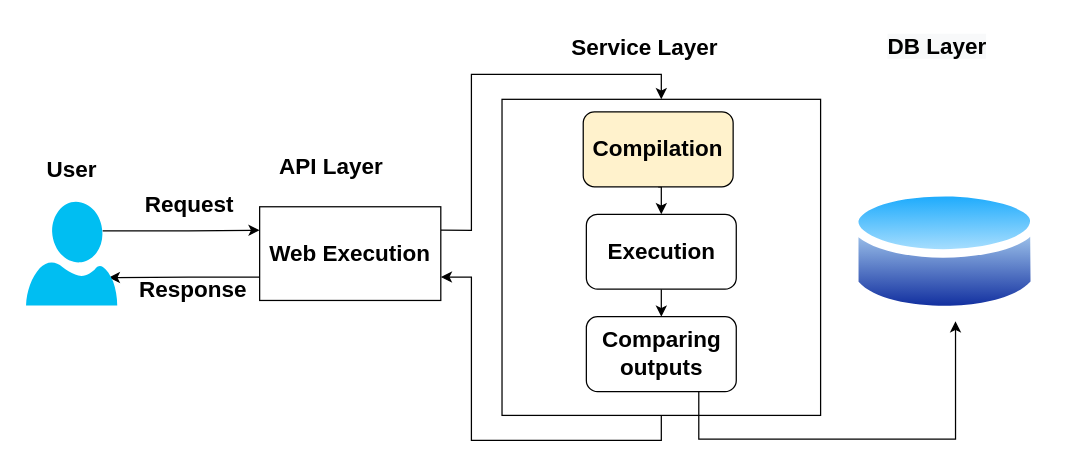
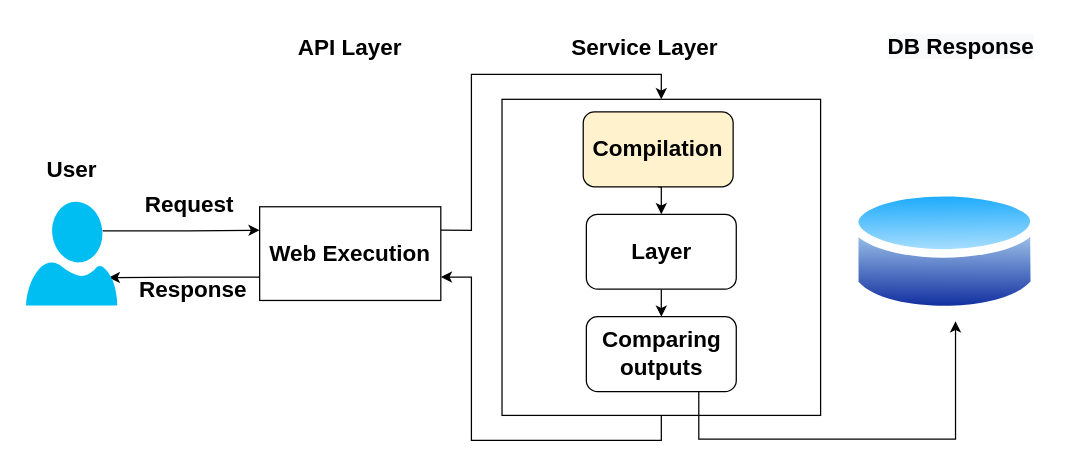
node "DB Layer": label "DB Layer" -> "DB Response"
node "API Layer": moved (331, 167) -> (350, 48)
node "Execution": label "Execution" -> "Layer"
